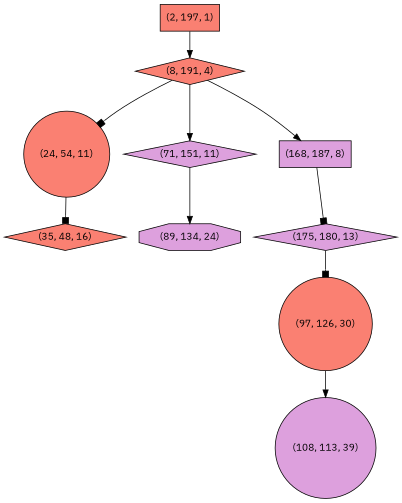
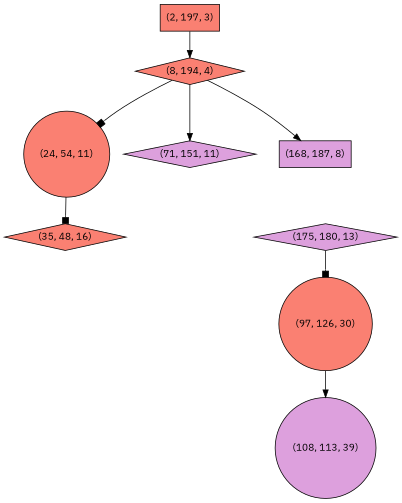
node "(2, 197, 1)": label "(2, 197, 1)" -> "(2, 197, 3)"
node "(8, 191, 4)": label "(8, 191, 4)" -> "(8, 194, 4)"
edge "(168, 187, 8)" -> "(175, 180, 13)": removed
node "(89, 134, 24)": removed
